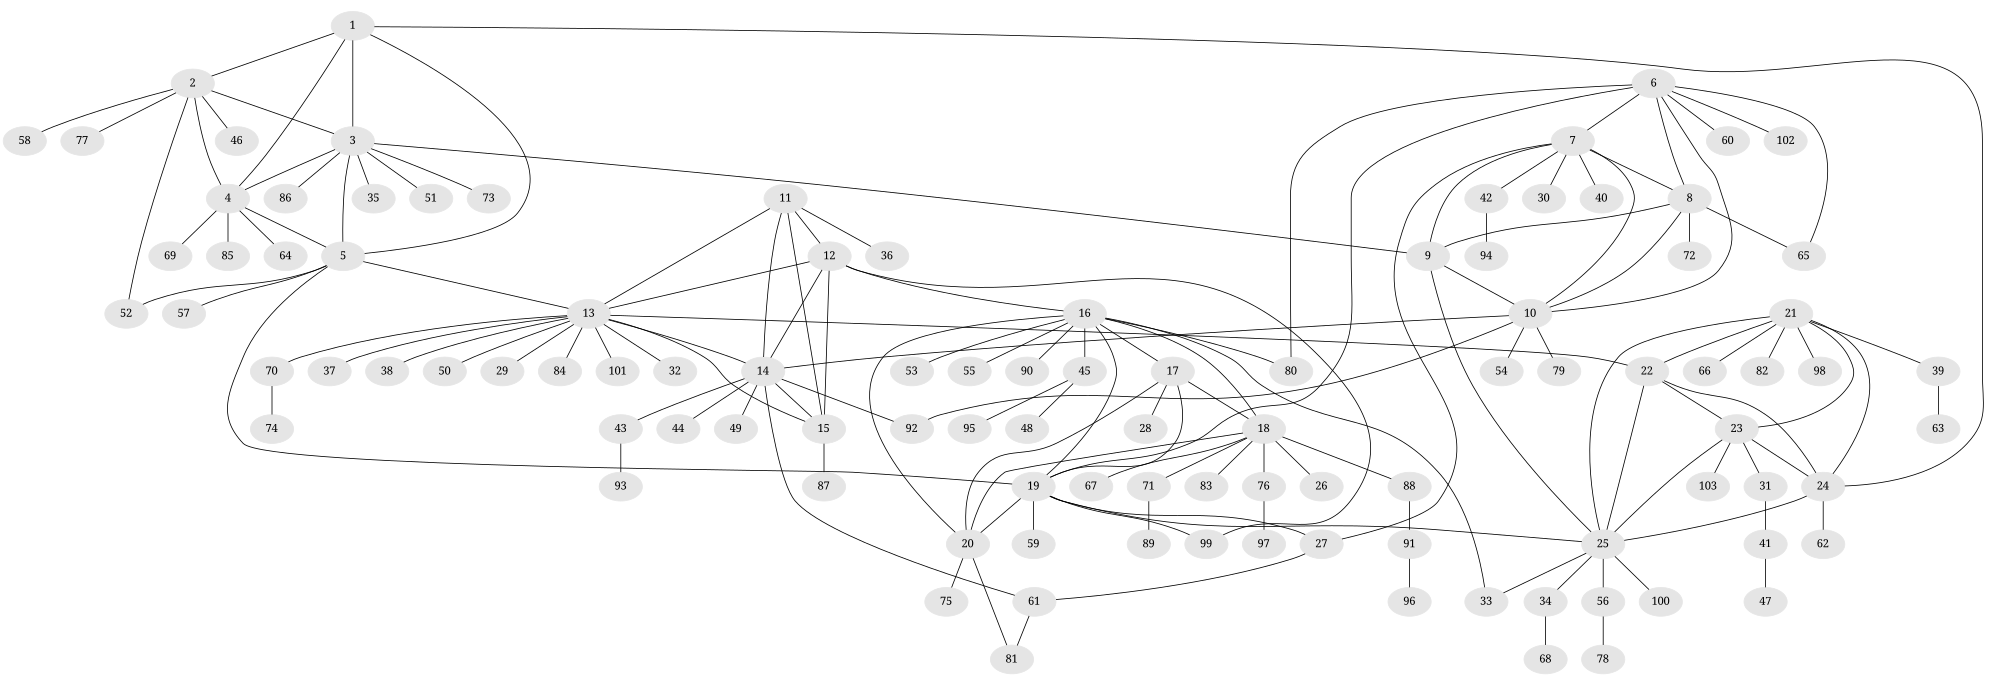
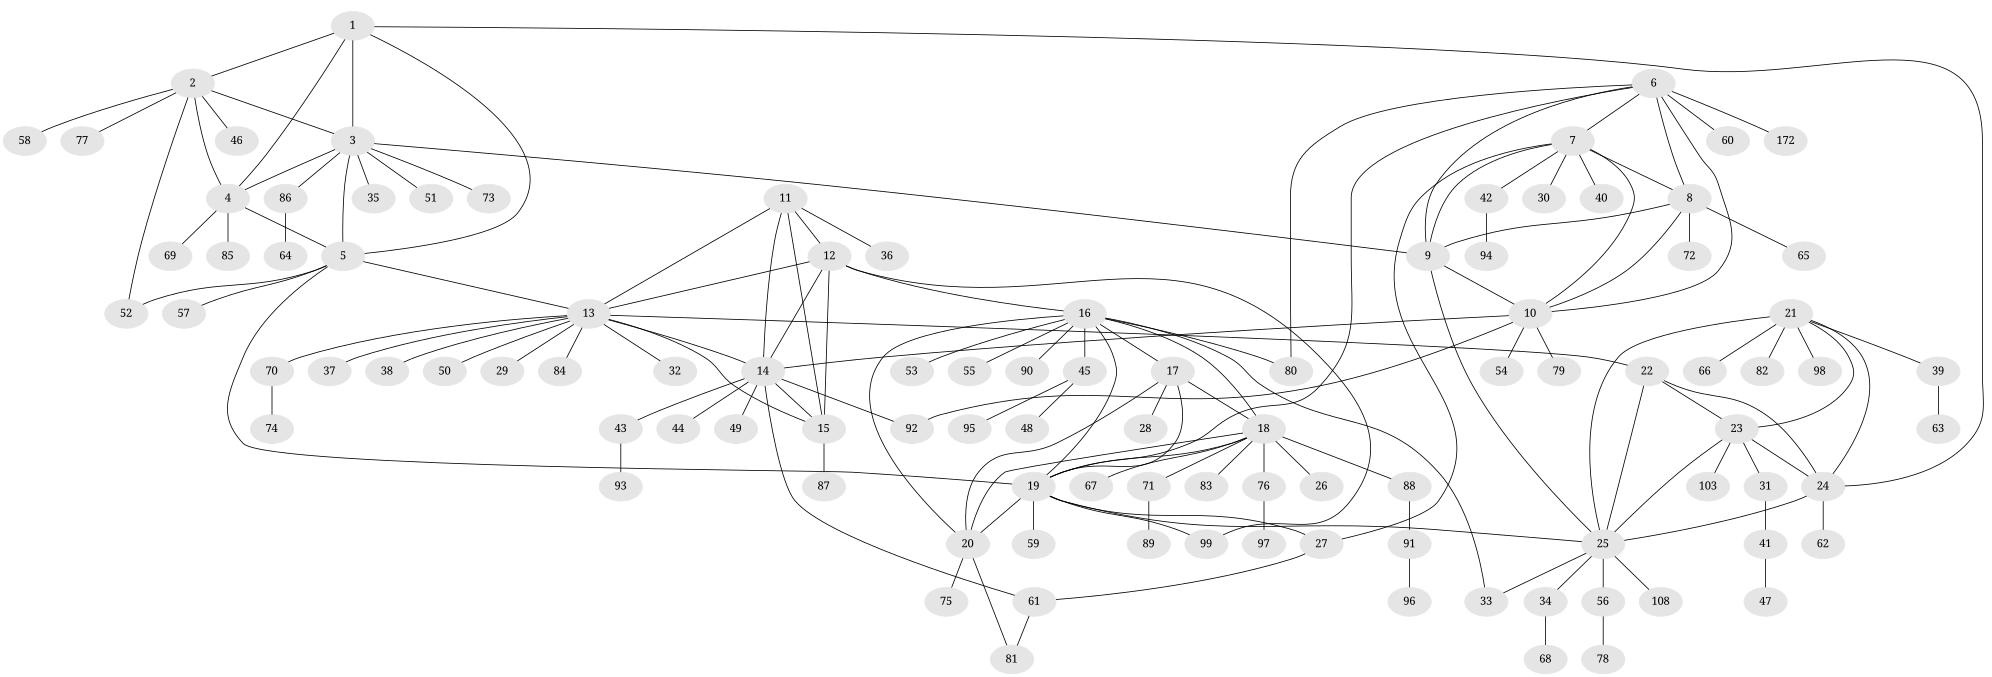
edge "6" -- "65": now "6" -- "9"
node "102": label "102" -> "172"
edge "4" -- "64": now "86" -- "64"
edge "21" -- "22": removed
node "101": removed
edge "18" -- "19": added
node "100": label "100" -> "108"
